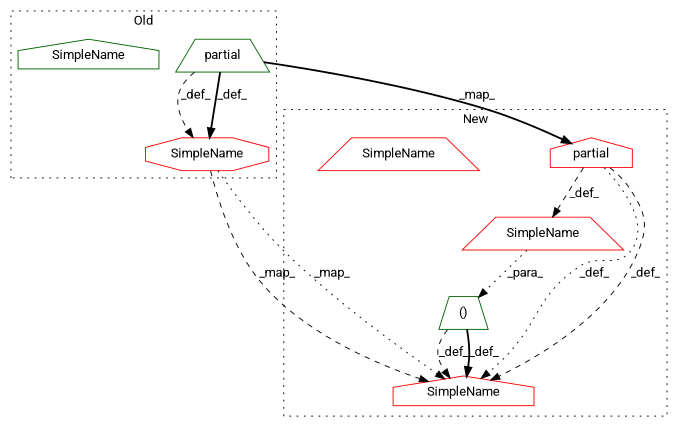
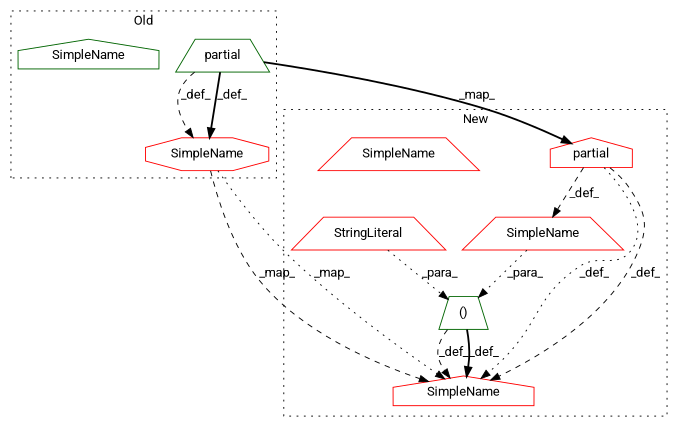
node "StringLiteral": added
